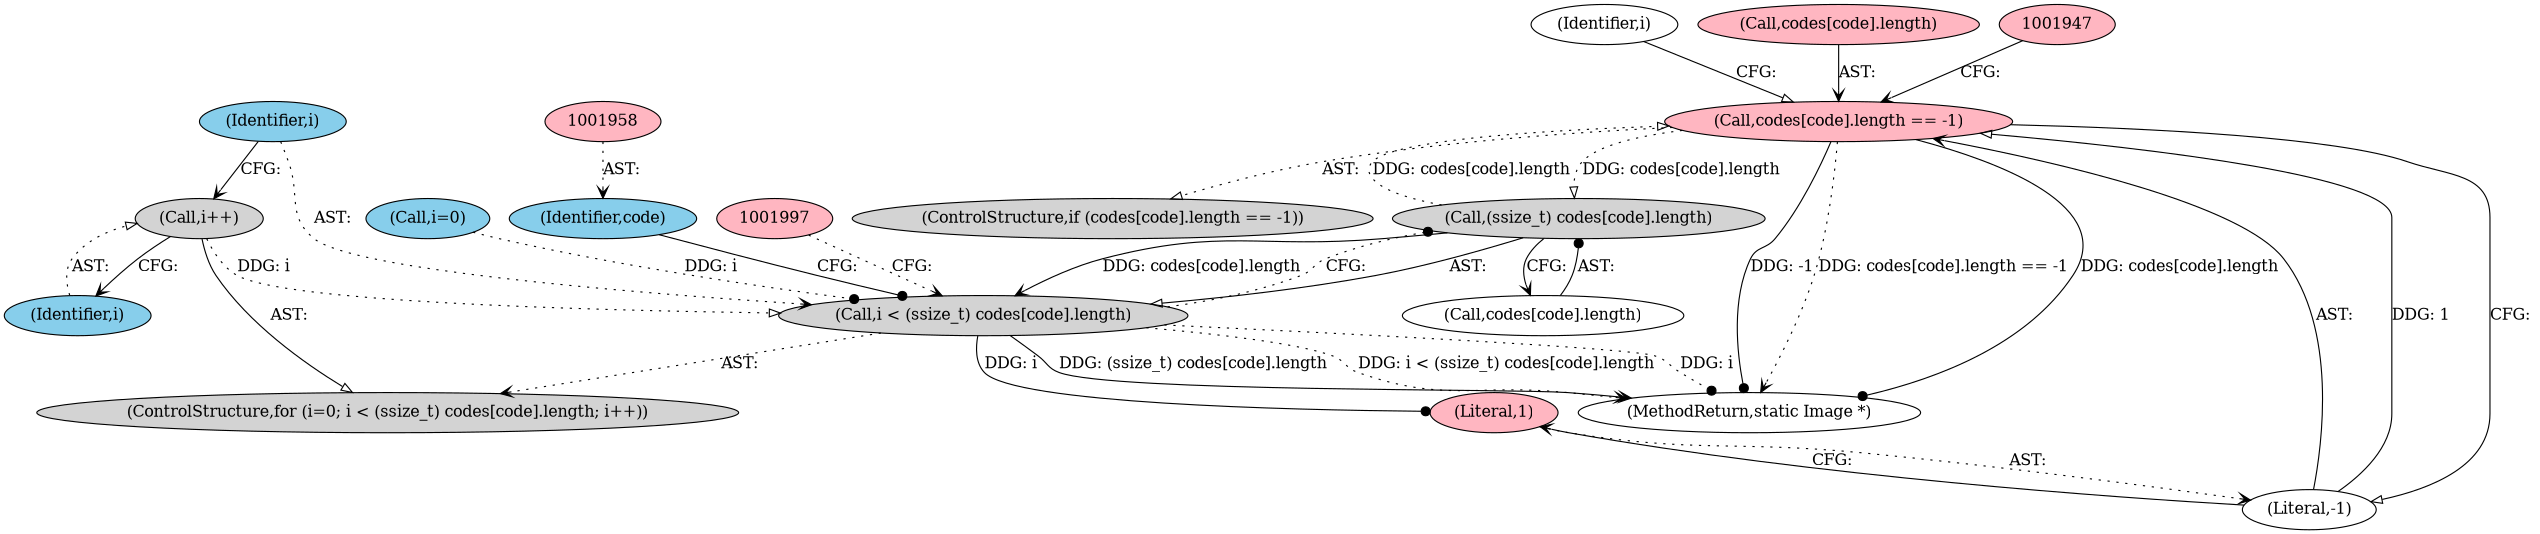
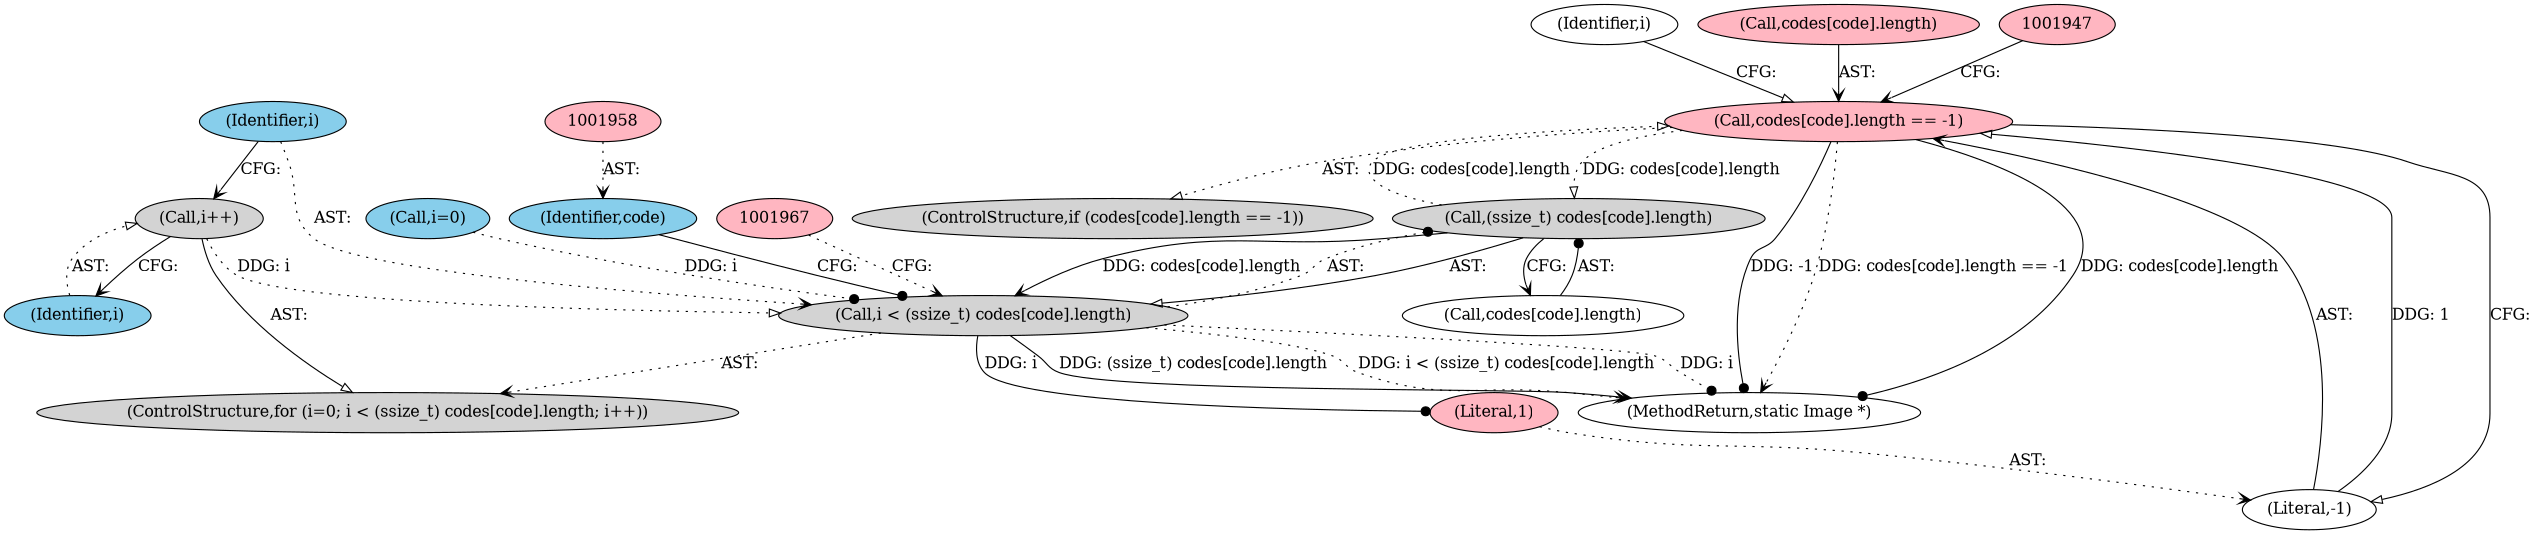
node "1001997": label "1001997" -> "1001967"
edge "(Call,i < (ssize_t) codes[code].length)" -> "(Call,(ssize_t) codes[code].length)": label "CFG: " -> "AST: "
edge "(Literal,-1)" -> "(Literal,1)": removed, label "CFG:"
